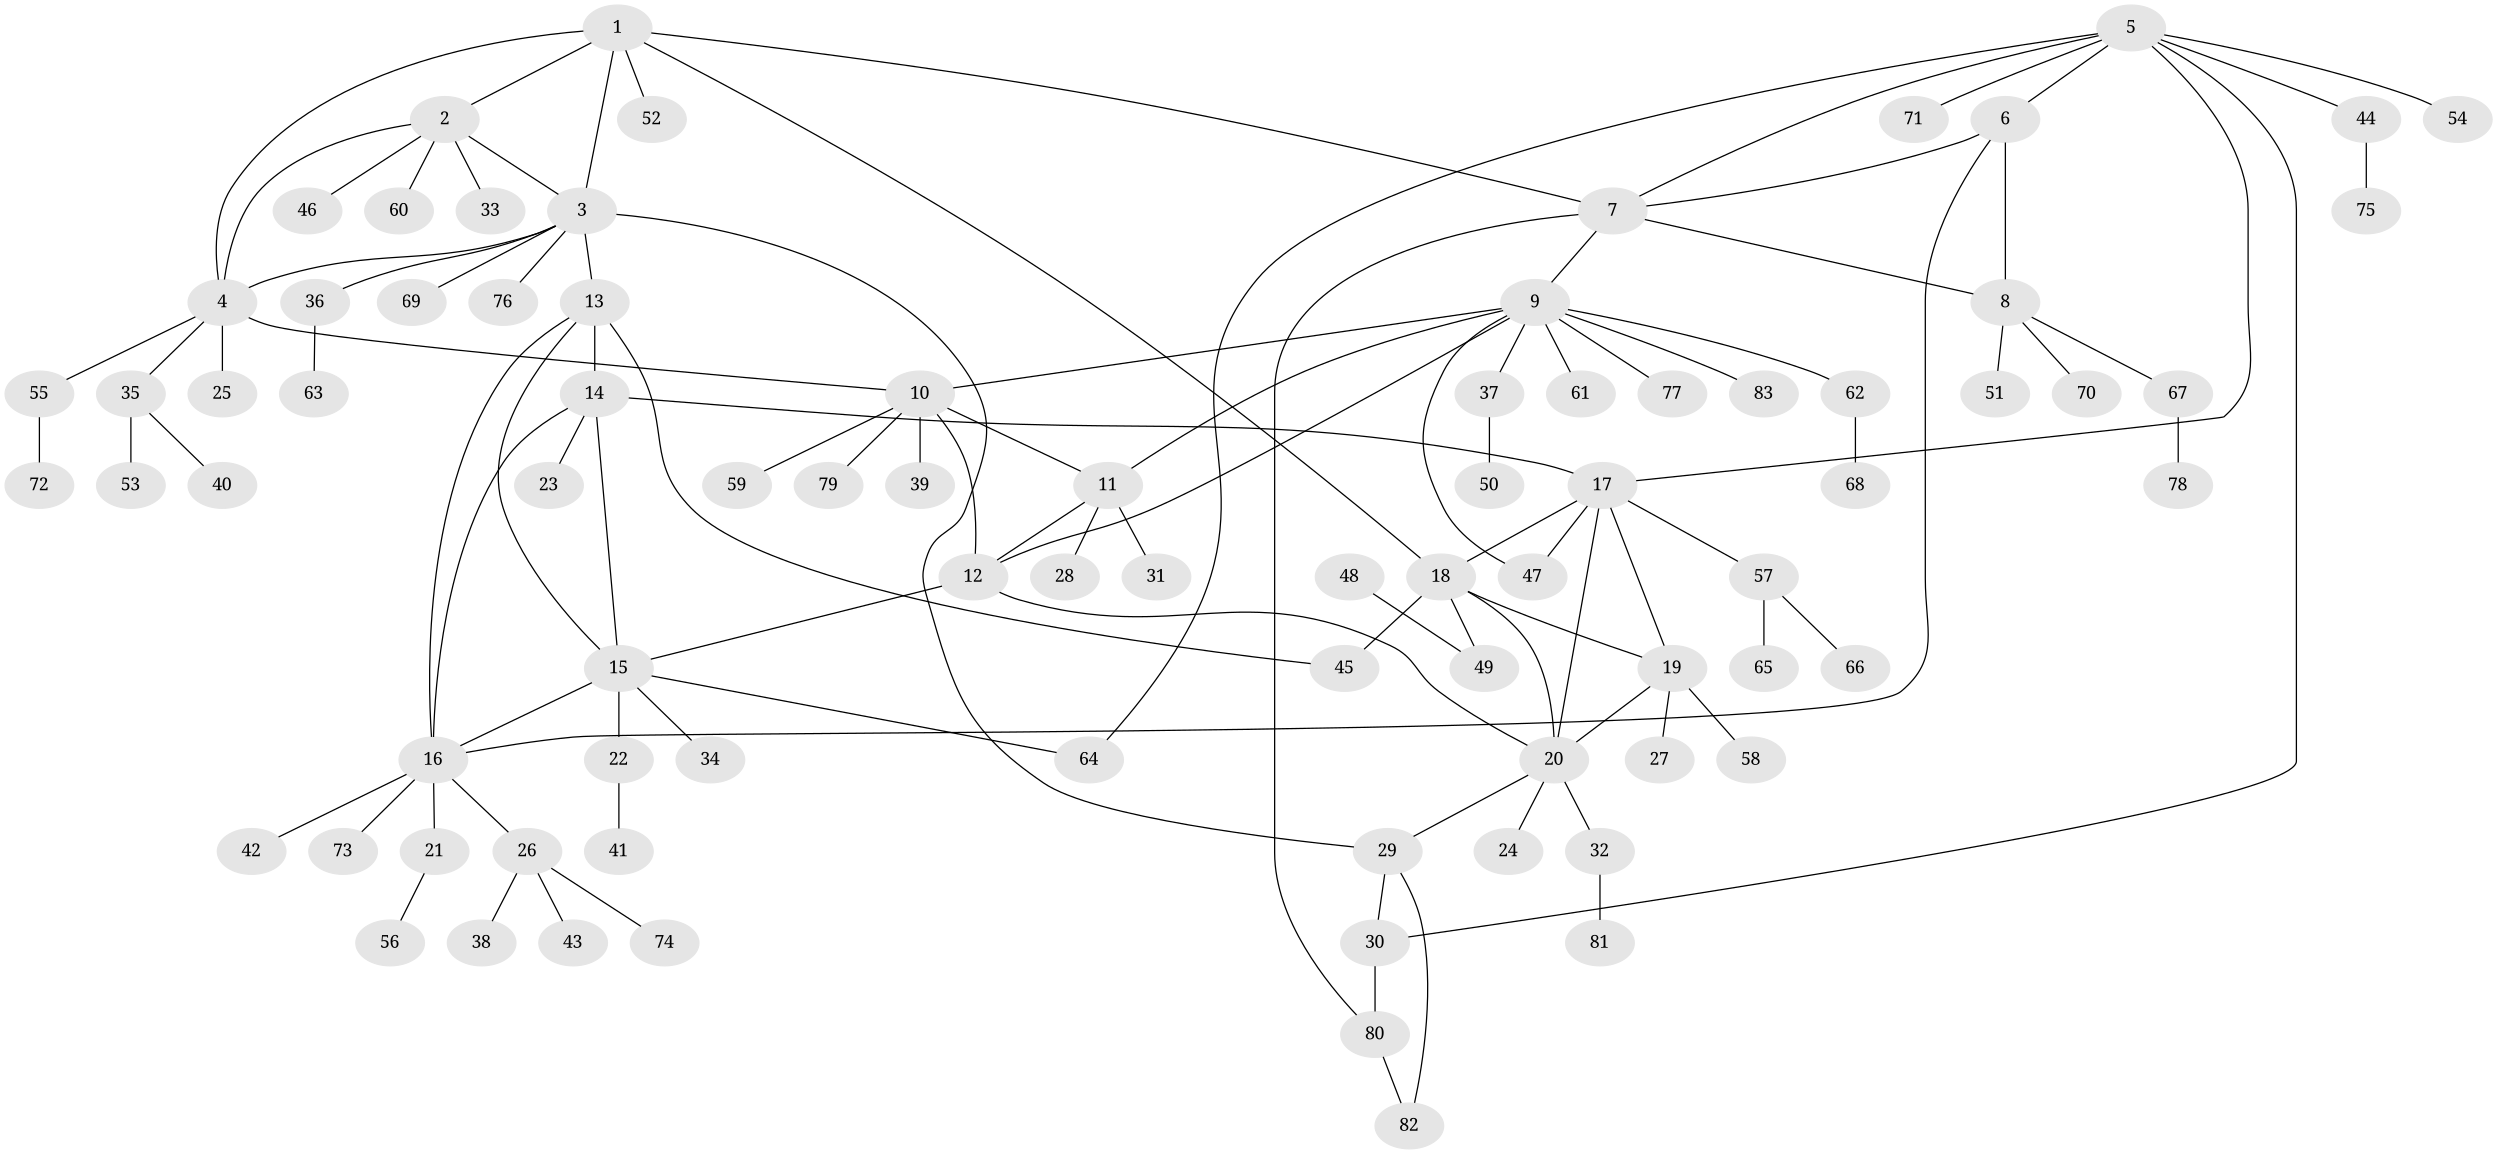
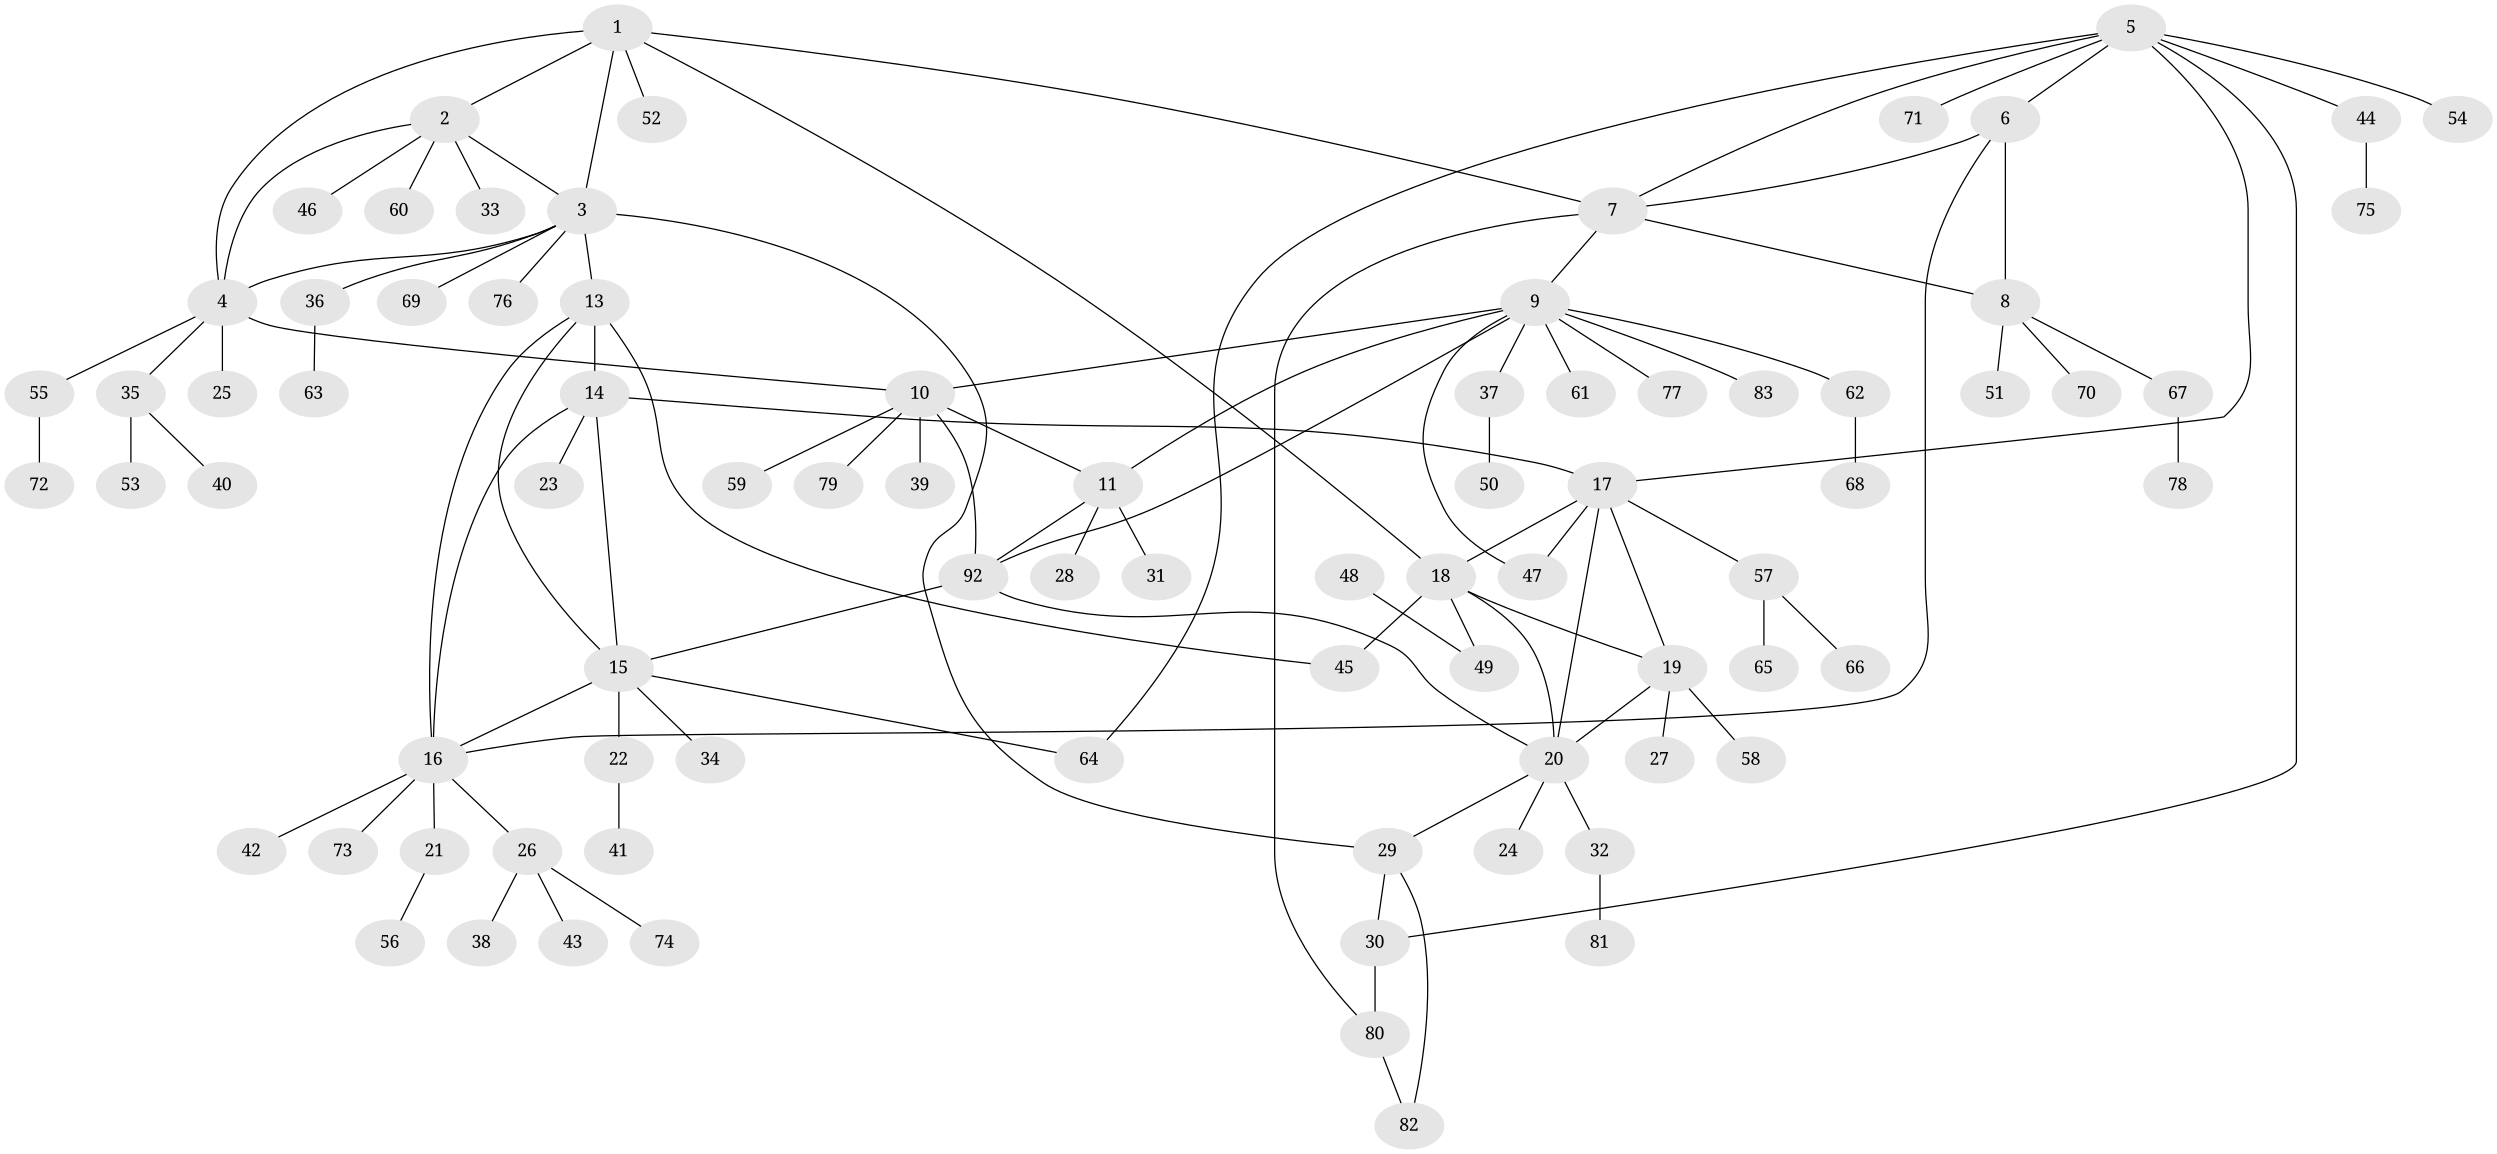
node "12": label "12" -> "92"
